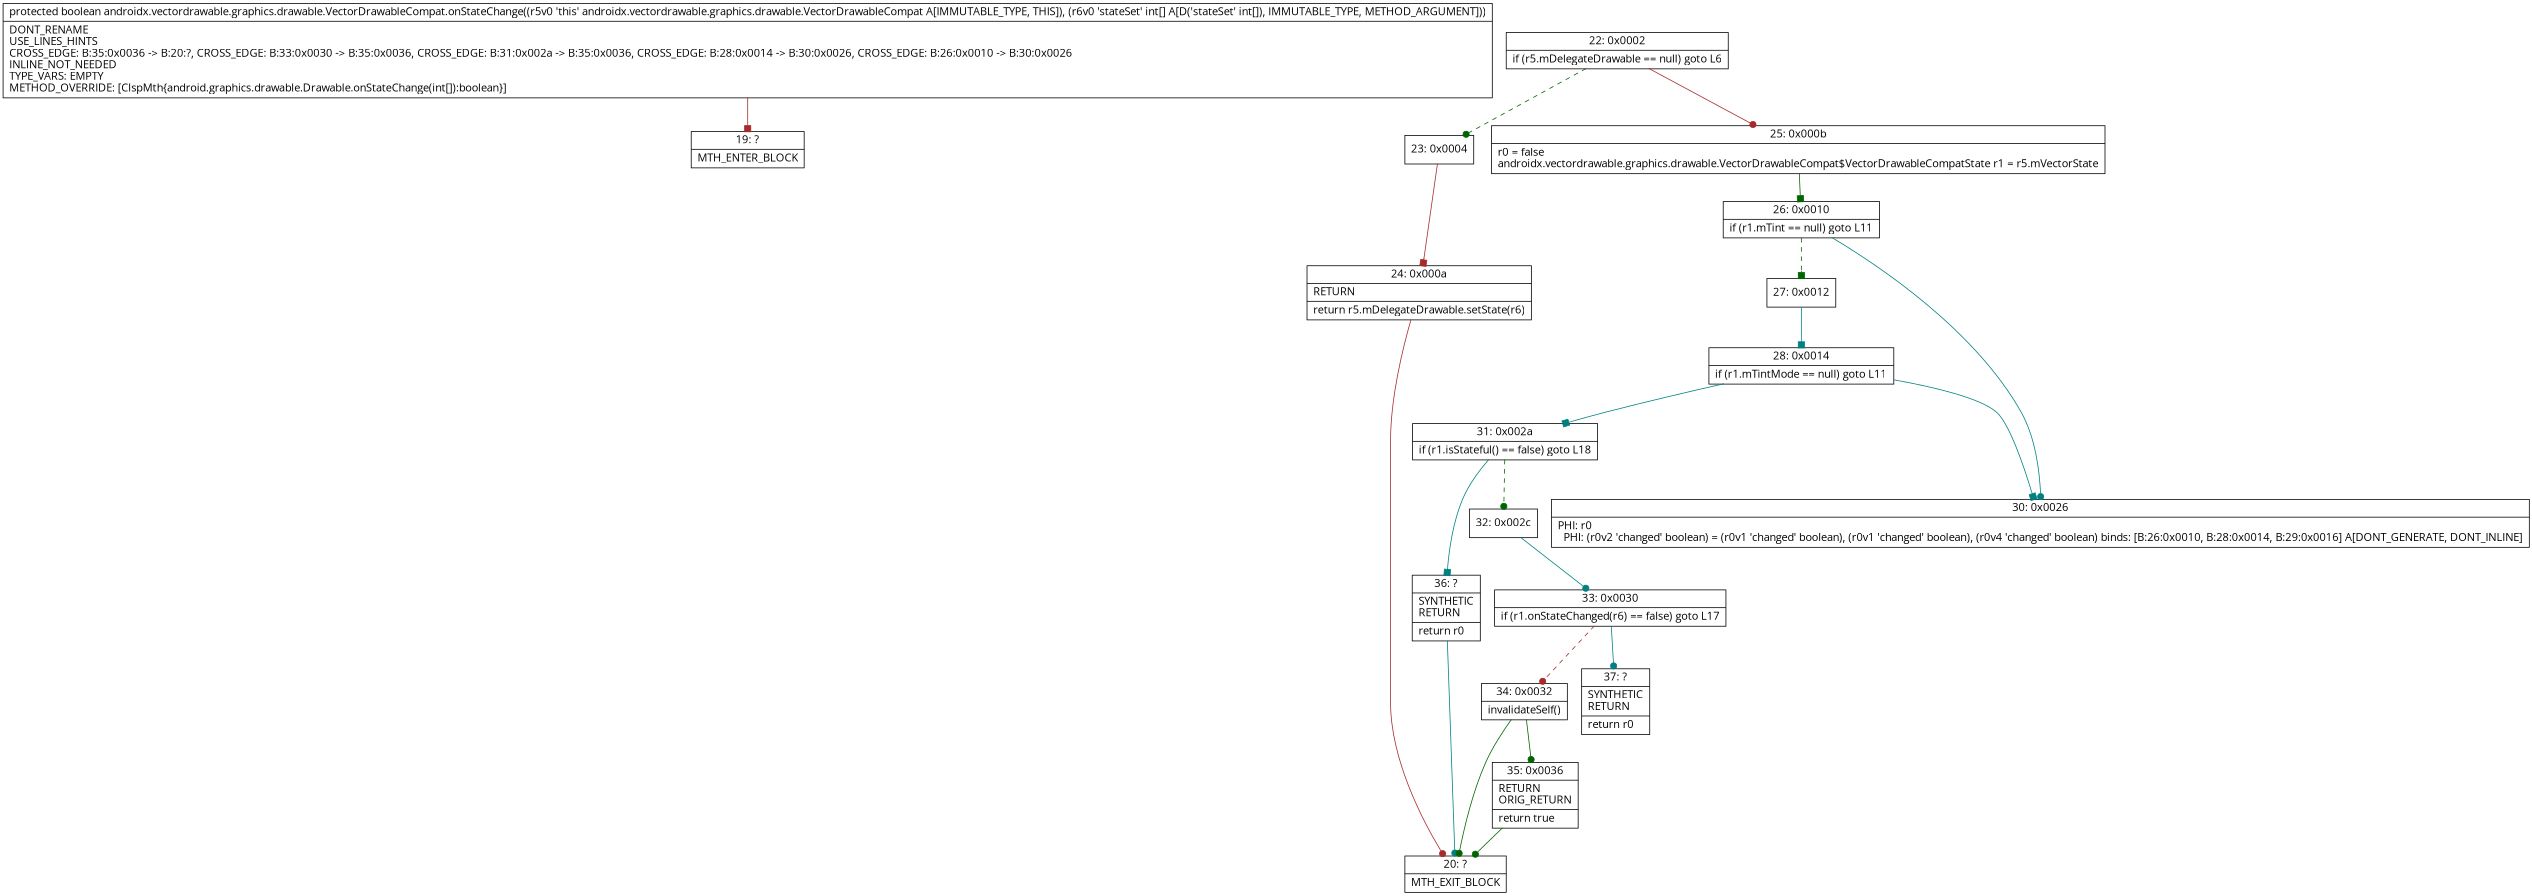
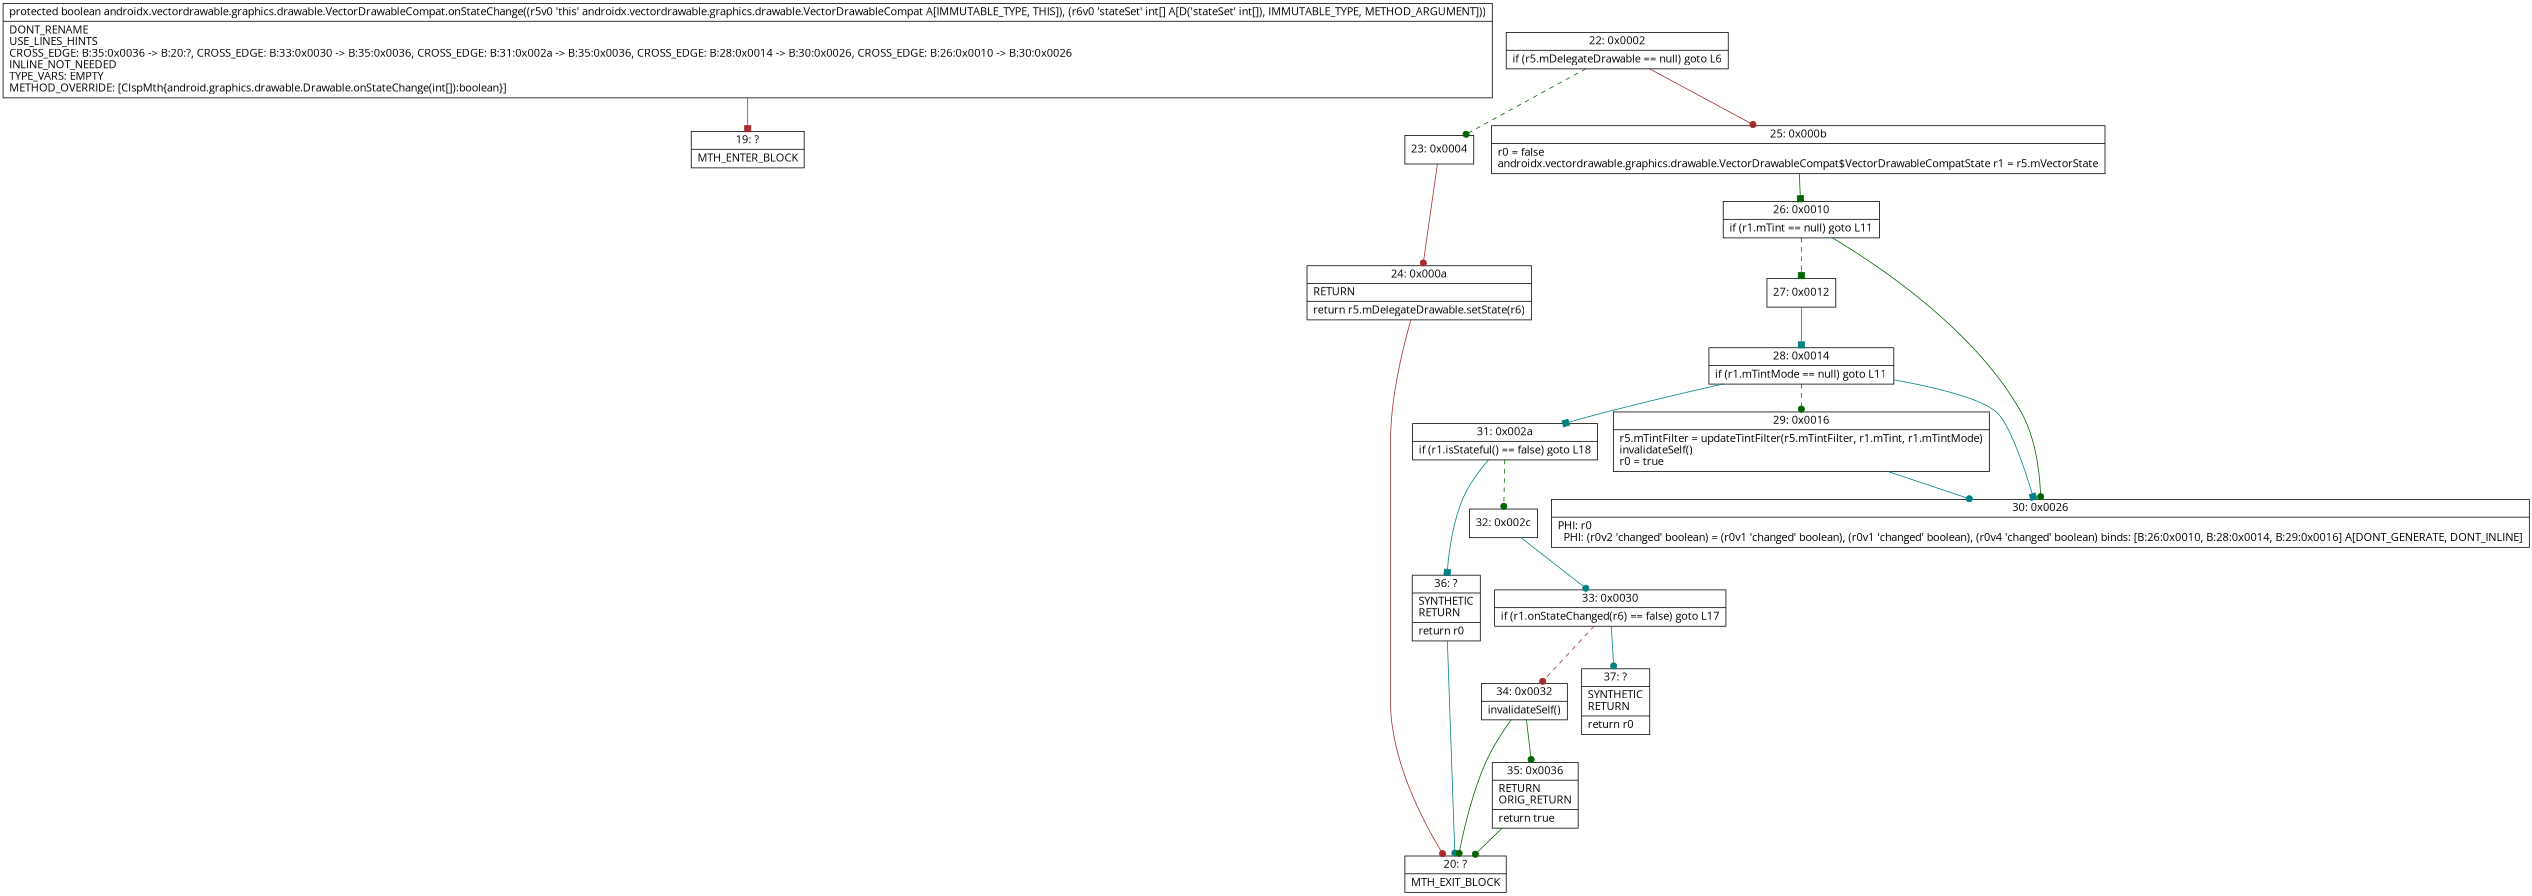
edge "23: 0x0004" -> "24: 0x000a": arrowhead box -> dot
edge "26: 0x0010" -> "30: 0x0026": color teal -> darkgreen
node "29: 0x0016": added
